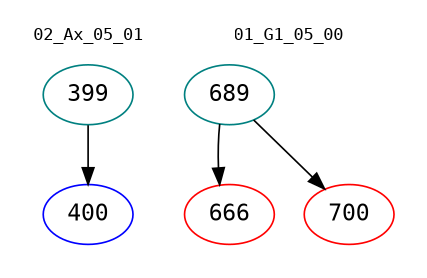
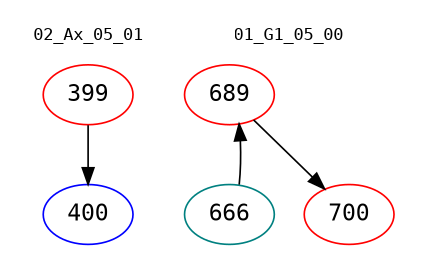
node "399": color teal -> red
node "689": color teal -> red
edge "689" -> "666": reversed
node "666": color red -> teal
